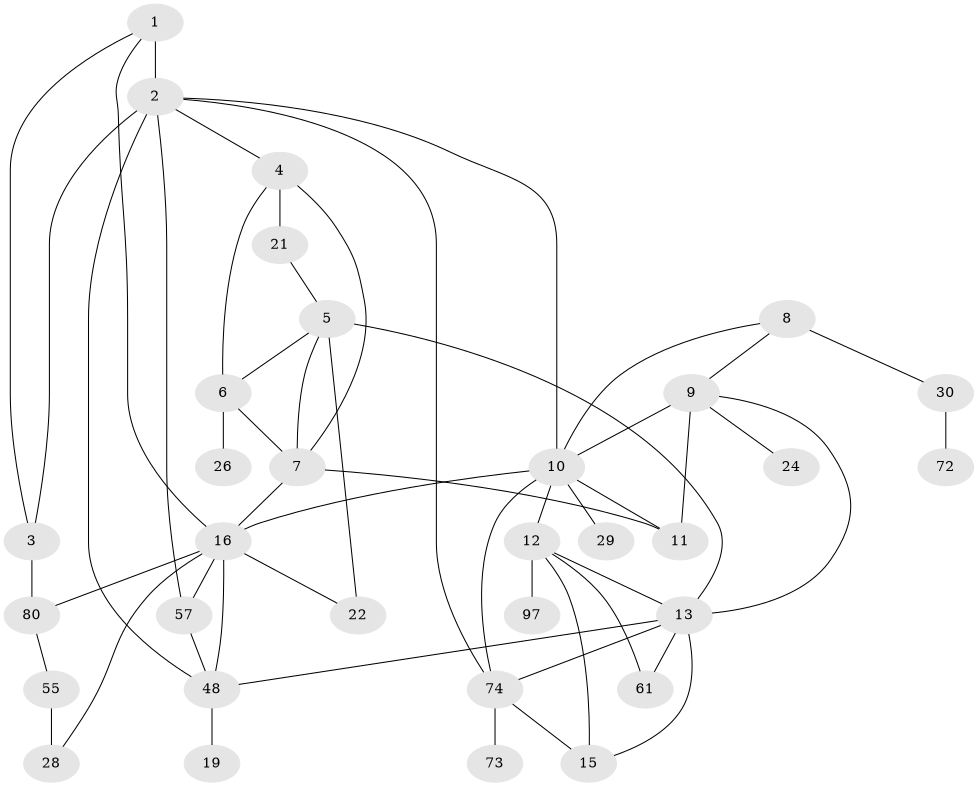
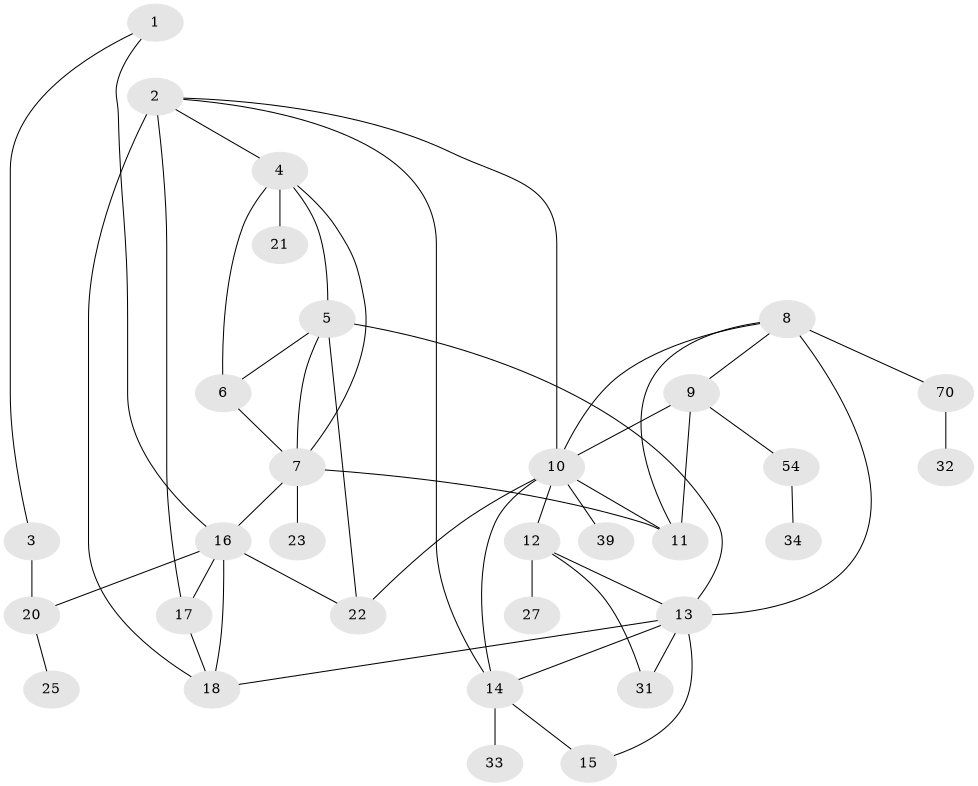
edge "1" -- "2": removed
edge "21" -- "5": now "4" -- "5"
edge "2" -- "3": removed
edge "8" -- "11": added
node "30": label "30" -> "70"
node "26": removed
node "24": label "24" -> "54"
node "72": label "72" -> "32"
edge "10" -- "16": now "10" -- "22"
edge "9" -- "13": now "8" -- "13"
node "23": added
node "29": label "29" -> "39"
node "34": added
node "80": label "80" -> "20"
node "57": label "57" -> "17"
node "97": label "97" -> "27"
edge "12" -- "15": removed
node "55": label "55" -> "25"
node "48": label "48" -> "18"
node "74": label "74" -> "14"
node "61": label "61" -> "31"
node "28": removed
node "19": removed
node "73": label "73" -> "33"
